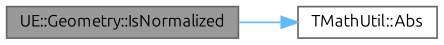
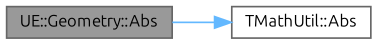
node "UE::Geometry::IsNormalized": label "UE::Geometry::IsNormalized" -> "UE::Geometry::Abs"
